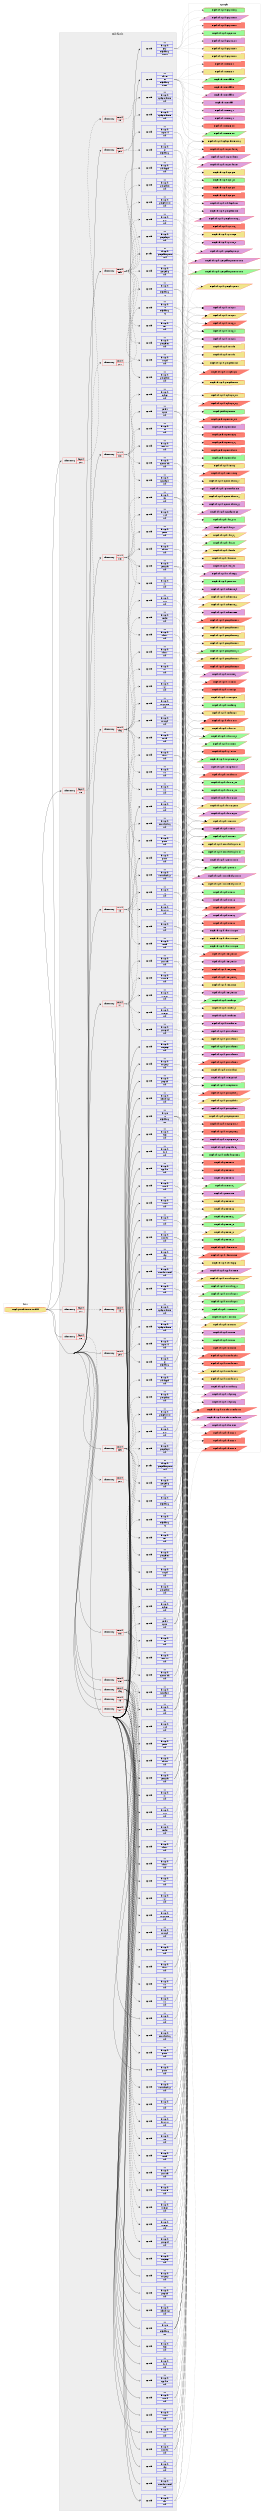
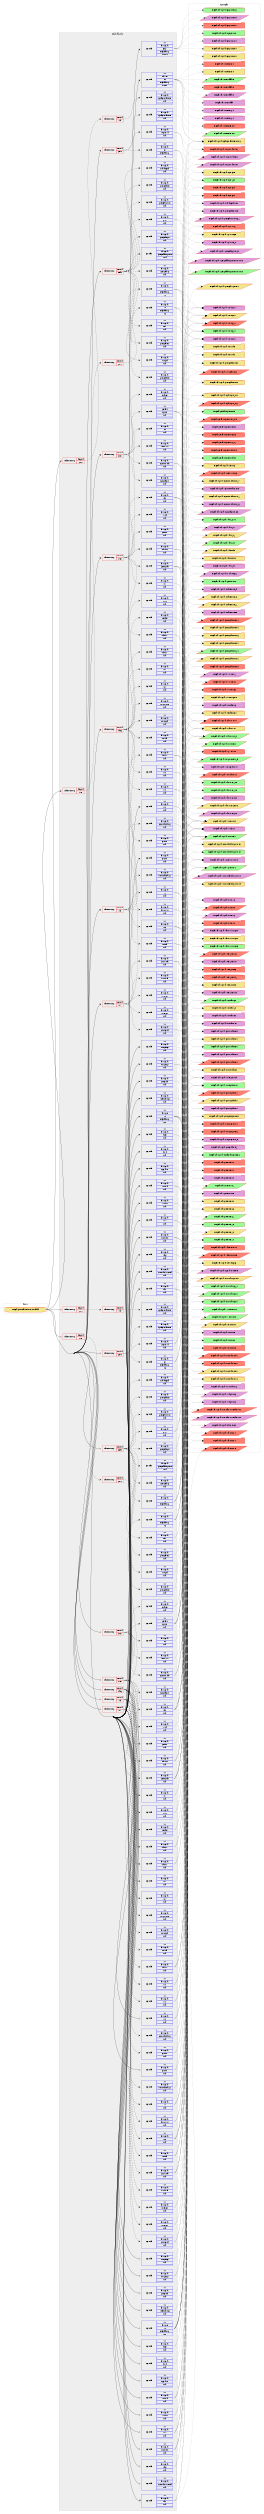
node "portage://dev-haskell/lens-4.9.1": label "portage://dev-haskell/lens-4.9.1" -> "portage://split-haskell/lens-4.9.1"
node "portage://dev-haskell/pprint-1.3.14": label "portage://dev-haskell/pprint-1.3.14" -> "portage://dev-haskell/xml-1.3.14"
node "portage://dev-haskell/hcodecs-0.5": fillcolor palegreen -> plum
node "portage://dev-haskell/dns-2.0.0": removed
